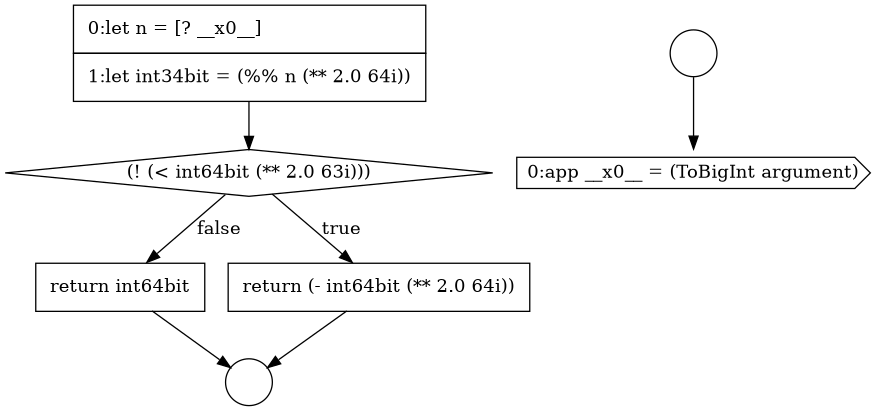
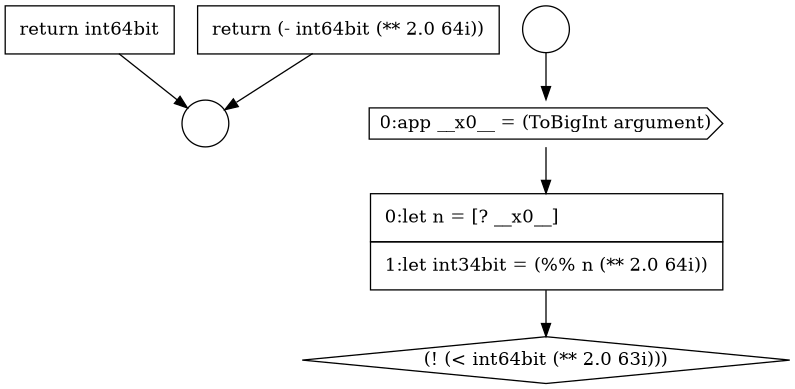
edge "0:app __x0__ = (ToBigInt argument)" -> "0:let n = [? __x0__]": added
edge "(! (< int64bit (** 2.0 63i)))" -> "return int64bit": removed, label "false"
edge "(! (< int64bit (** 2.0 63i)))" -> "return (- int64bit (** 2.0 64i))": removed, label "true"
